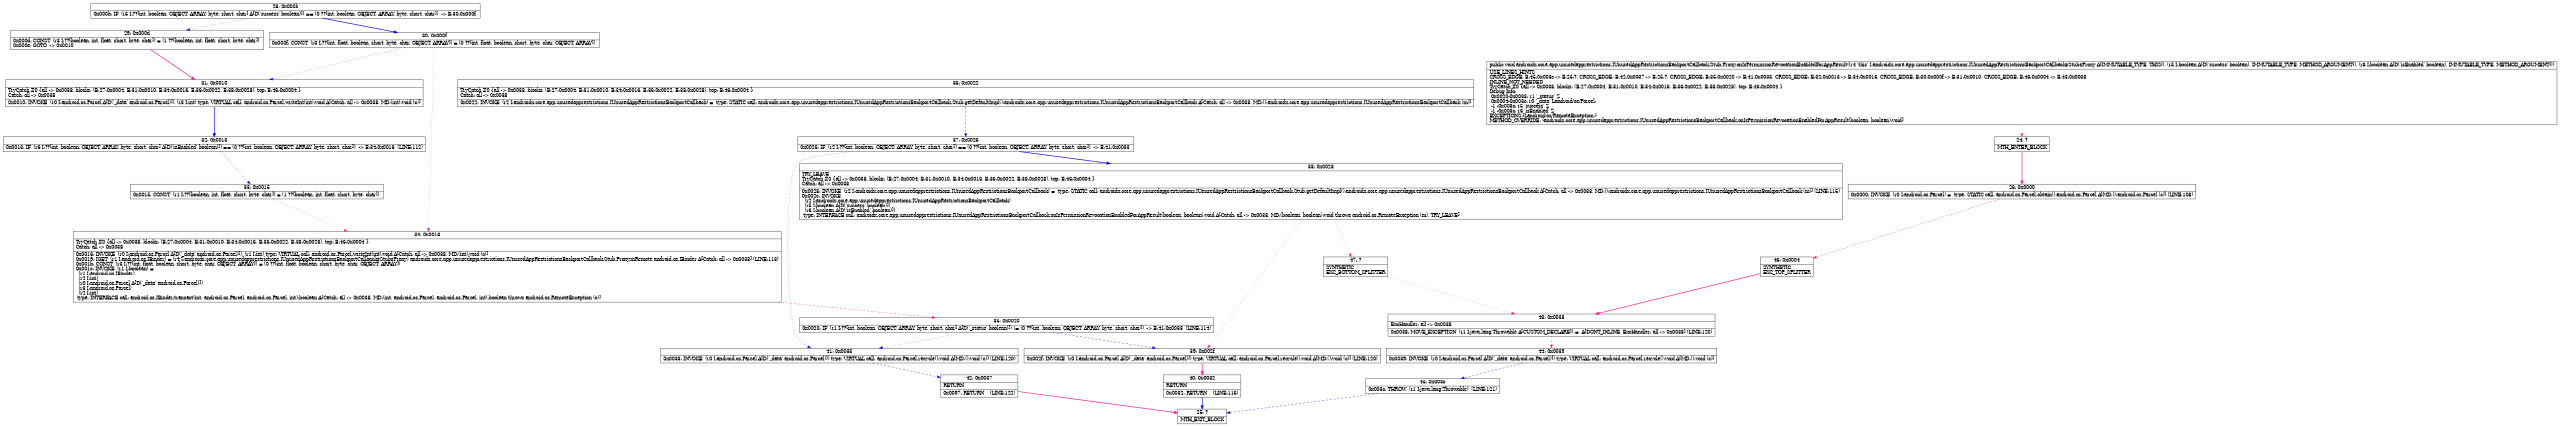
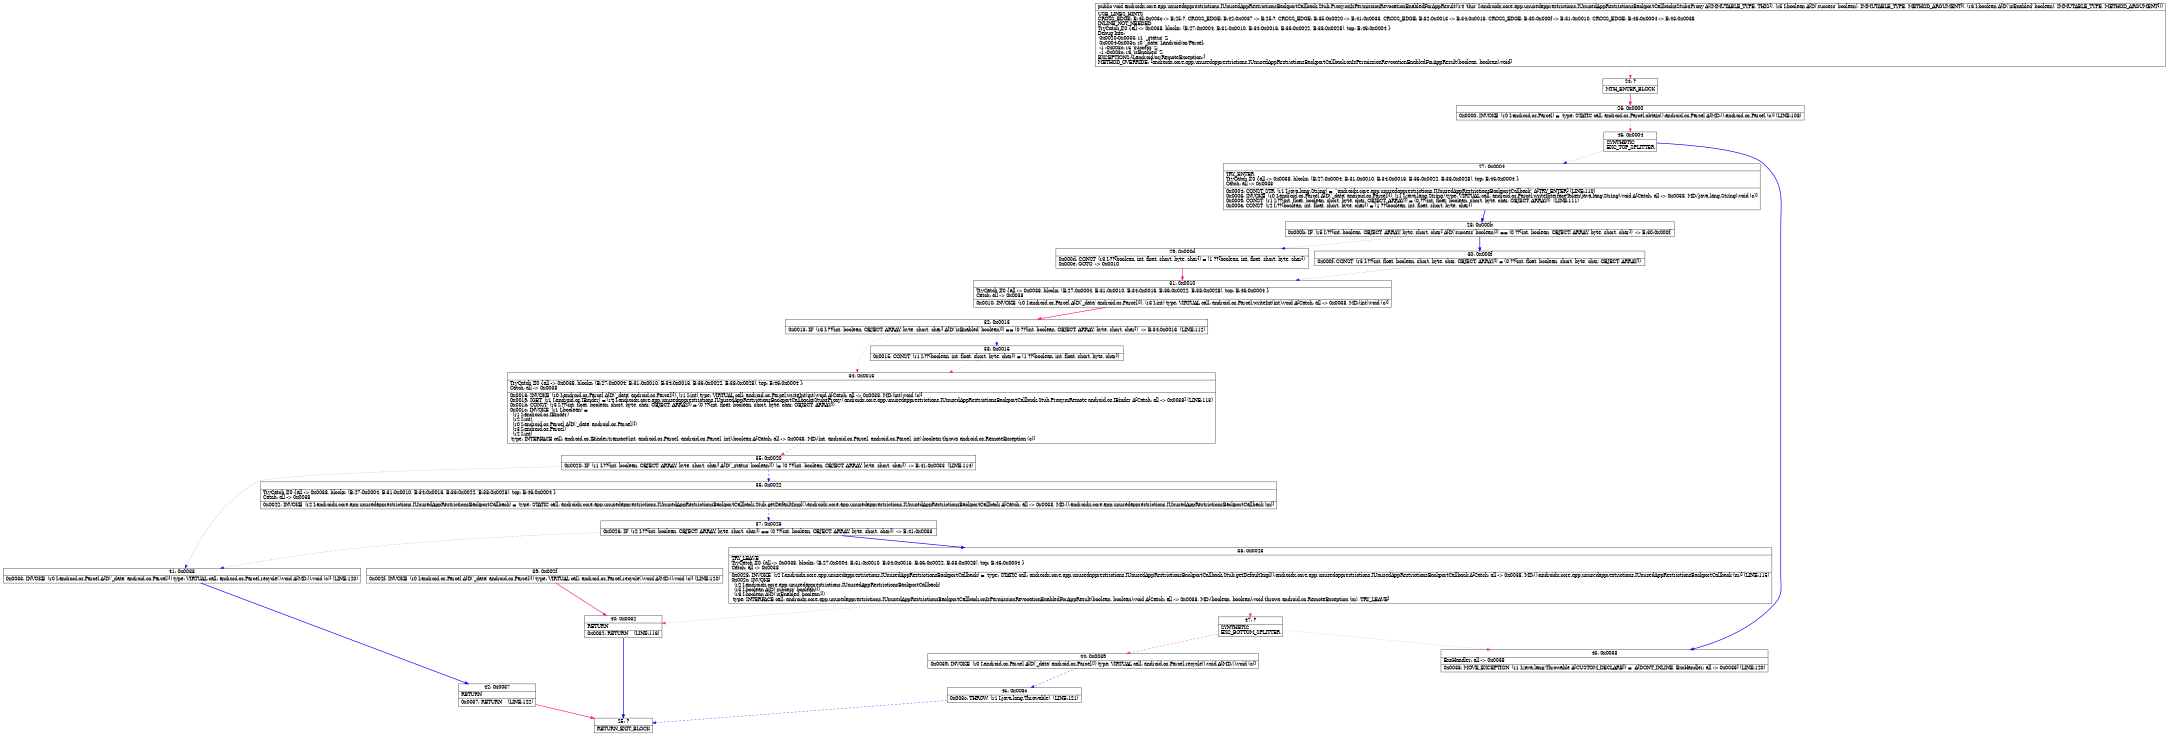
edge "31: 0x0010" -> "32: 0x0013": color blue -> deeppink
edge "30: 0x000f" -> "34: 0x0016": now "32: 0x0013" -> "34: 0x0016"
node "27: 0x0004": added
edge "38: 0x0028" -> "39: 0x002f": now "38: 0x0028" -> "40: 0x0032"
edge "46: 0x0004" -> "43: 0x0038": color deeppink -> blue
edge "35: 0x0020" -> "39: 0x002f": now "35: 0x0020" -> "36: 0x0022"
edge "43: 0x0038" -> "44: 0x0039": now "47: ?" -> "44: 0x0039"
edge "41: 0x0033" -> "42: 0x0037": style dashed -> bold
node "42: 0x0037": text "0x0097: RETURN    (LINE:122)" -> "0x0037: RETURN    (LINE:122)"
node "25: ?": text "MTH_EXIT_BLOCK" -> "RETURN_EXIT_BLOCK"
